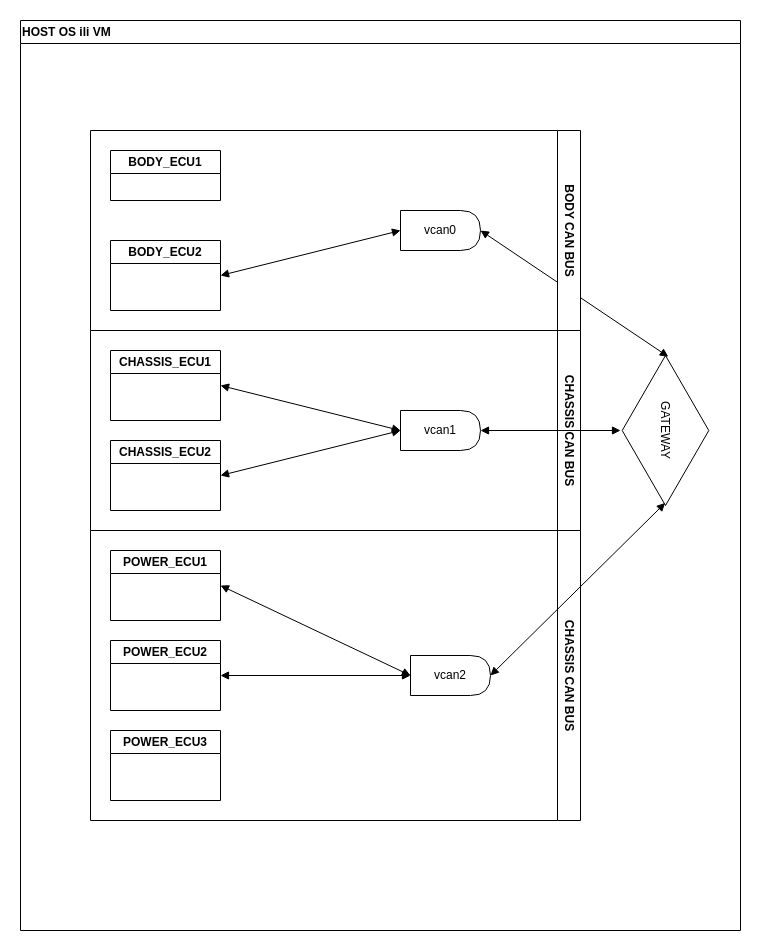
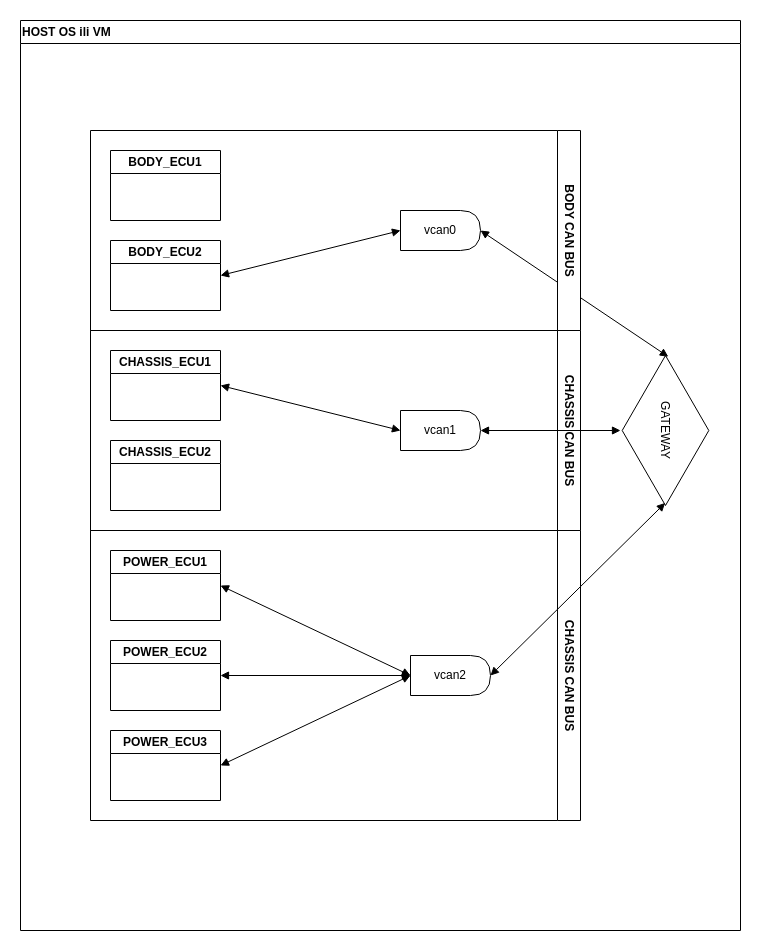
node "BODY_ECU1": size 110x50 -> 110x70
edge "vcan1" -- "CHASSIS_ECU2": removed
edge "vcan2" -- "POWER_ECU3": added
